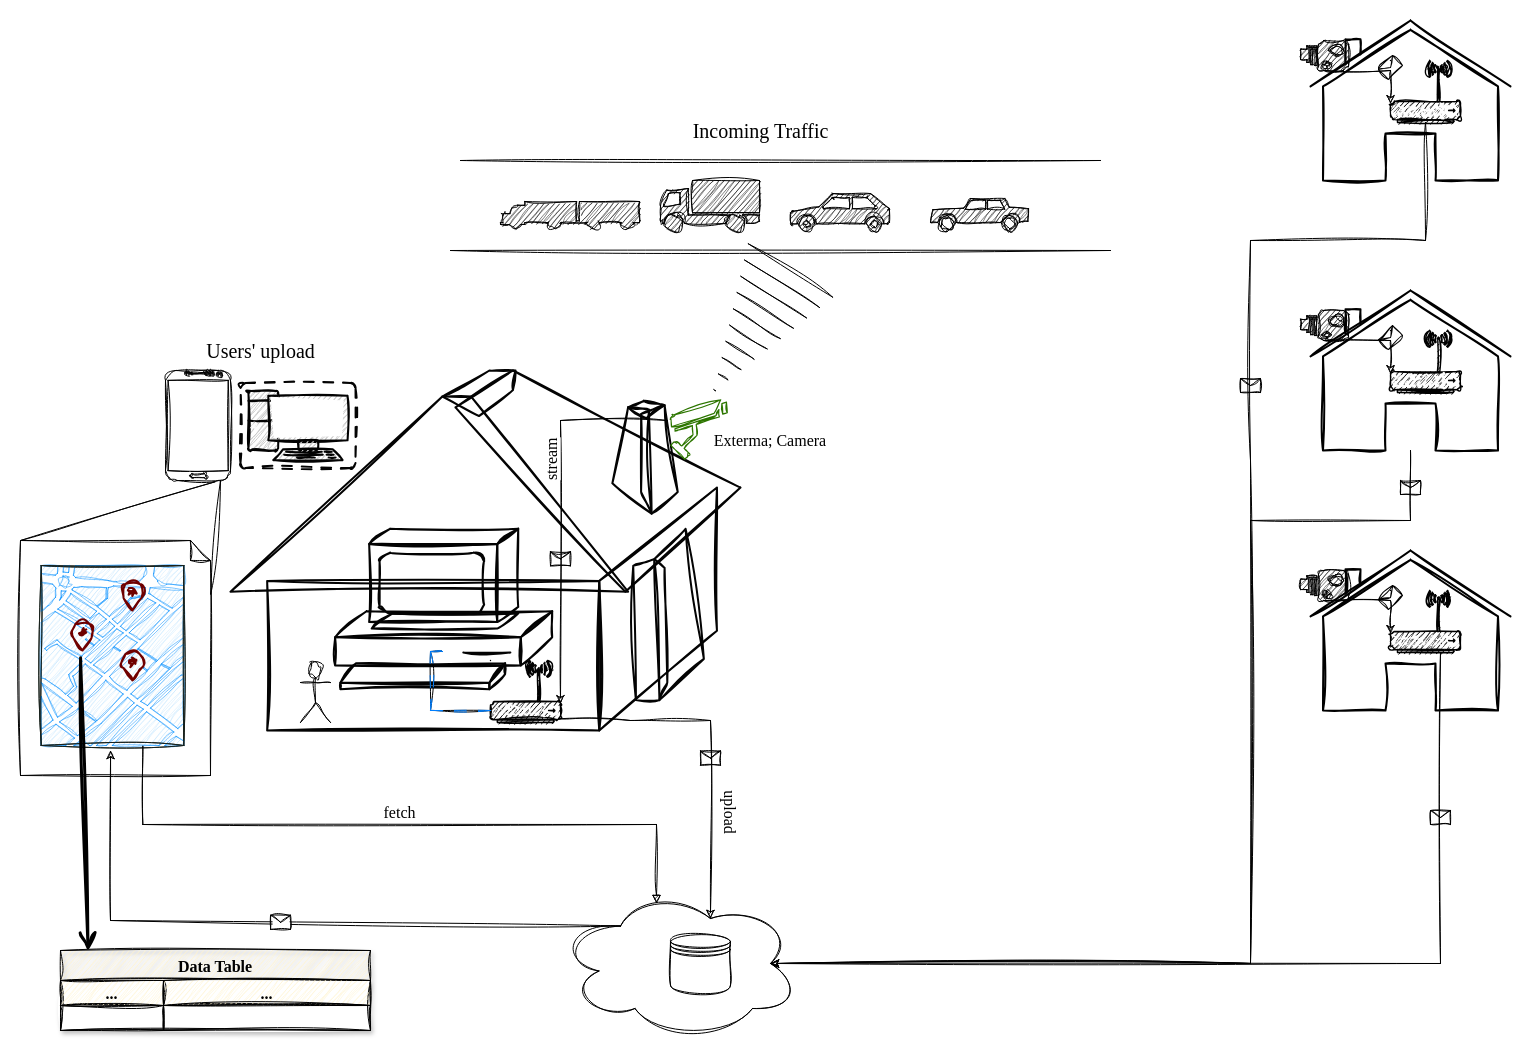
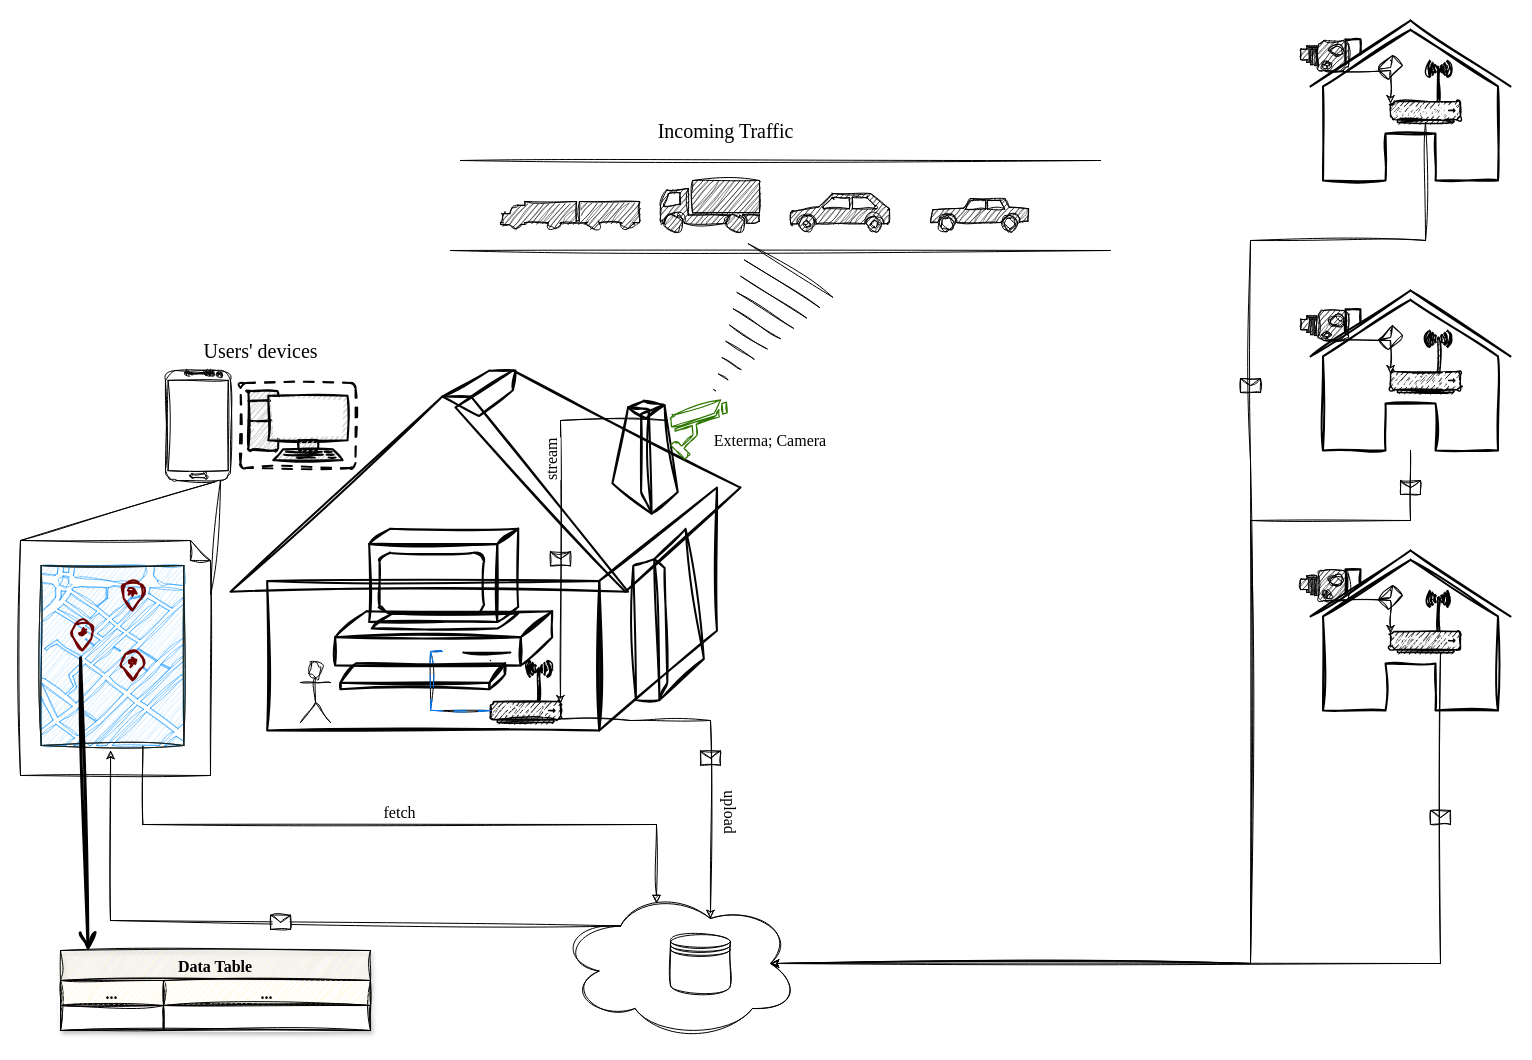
node "Incoming Traffic": moved (761, 131) -> (726, 131)
node "Users' upload": label "Users' upload" -> "Users' devices"
